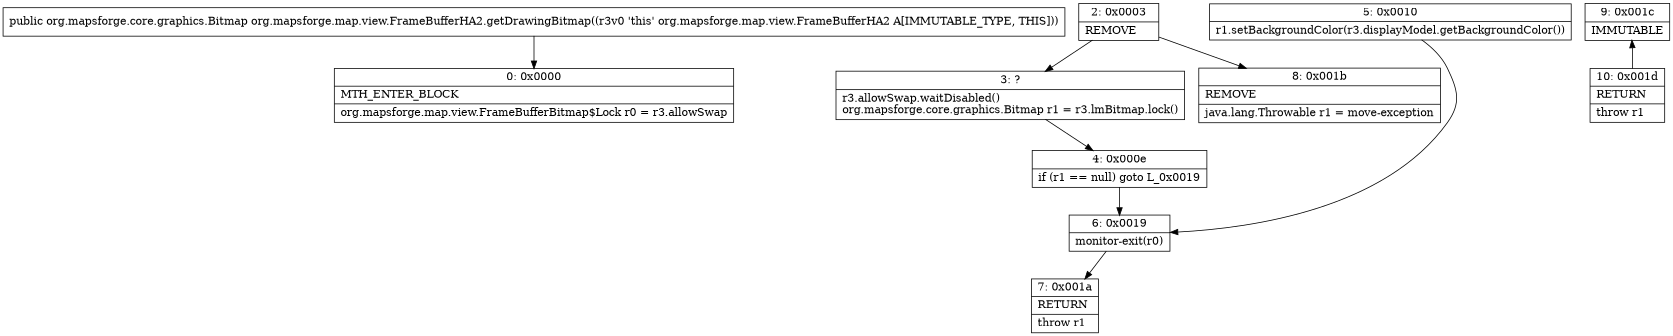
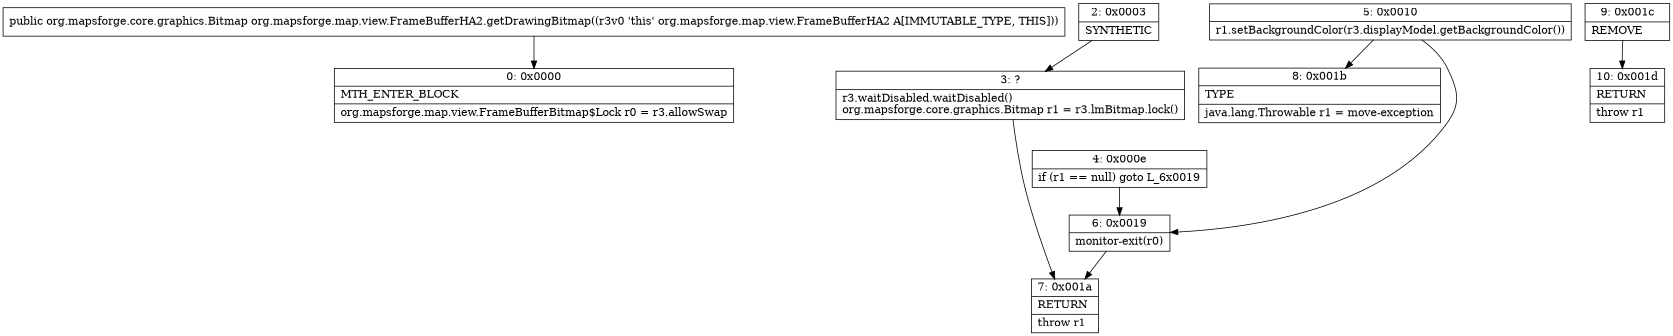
node "2: 0x0003": text "REMOVE" -> "SYNTHETIC"
node "9: 0x001c": text "IMMUTABLE" -> "REMOVE"
edge "2: 0x0003" -> "8: 0x001b": now "5: 0x0010" -> "8: 0x001b"
edge "10: 0x001d" -> "9: 0x001c": reversed
node "8: 0x001b": text "REMOVE" -> "TYPE"
node "3: ?": text "r3.allowSwap.waitDisabled()" -> "r3.waitDisabled.waitDisabled()"
edge "3: ?" -> "4: 0x000e": now "3: ?" -> "7: 0x001a"
node "4: 0x000e": text "if (r1 == null) goto L_0x0019" -> "if (r1 == null) goto L_6x0019"
